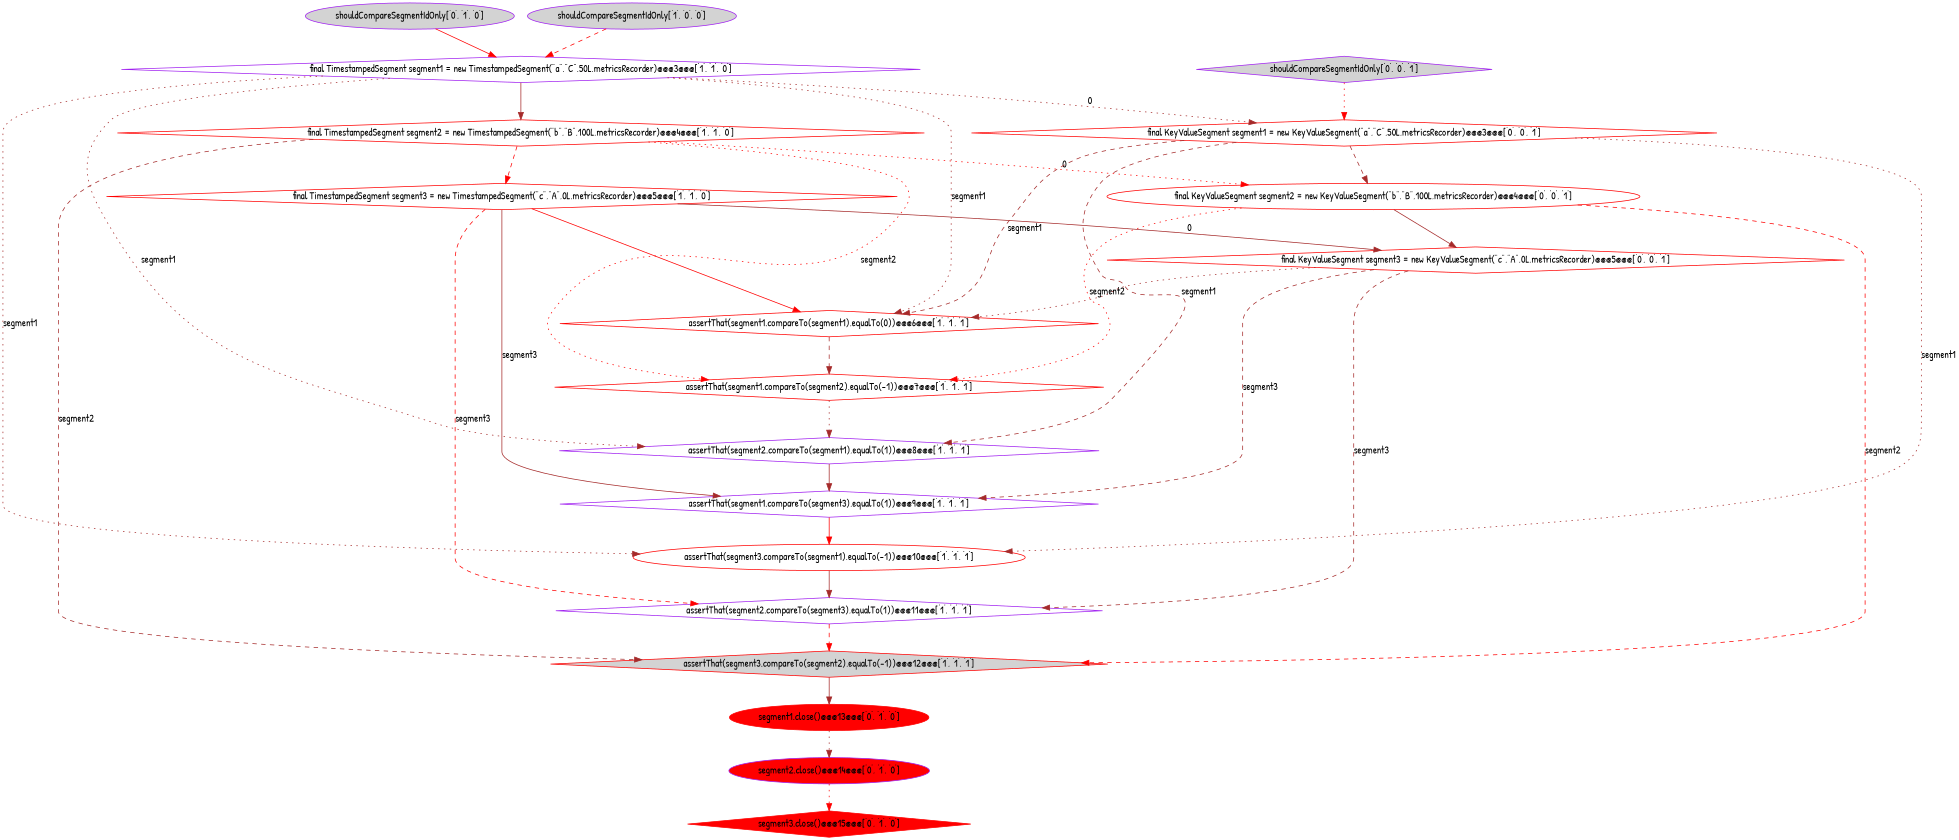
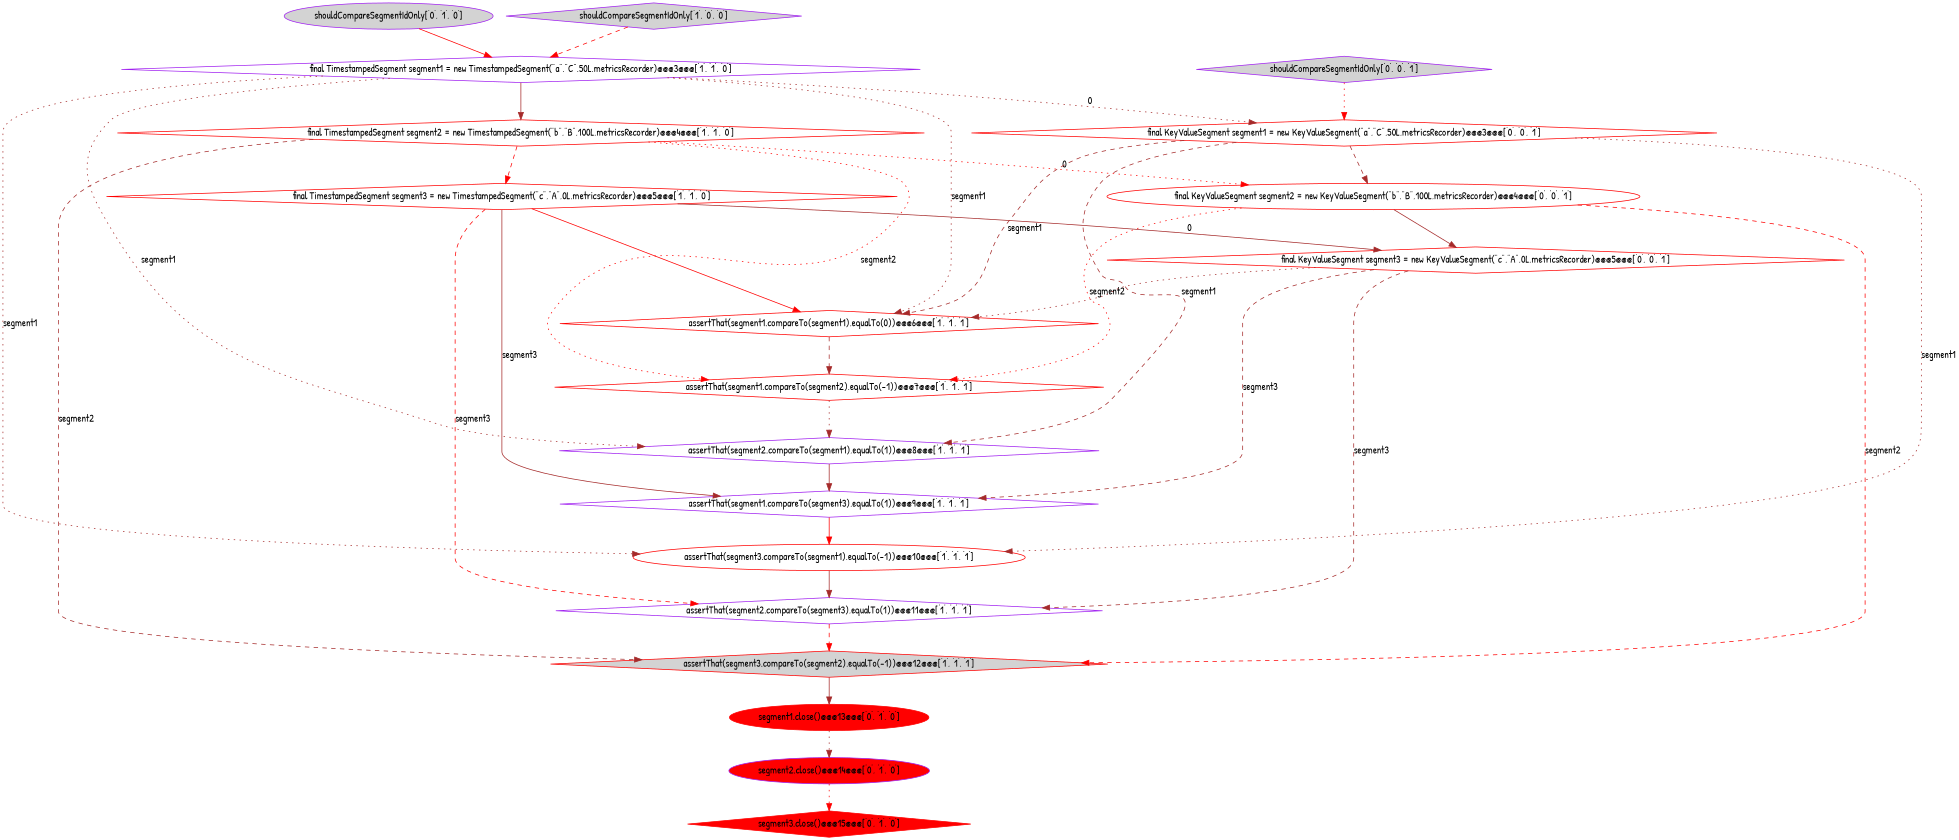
node "shouldCompareSegmentIdOnly['1', '0', '0']": shape ellipse -> diamond
